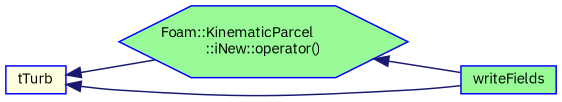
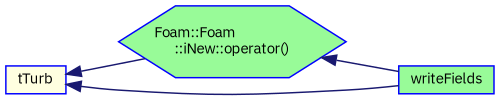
node "Foam::KinematicParcel ::iNew::operator()": label "Foam::KinematicParcel ::iNew::operator()" -> "Foam::Foam ::iNew::operator()"
